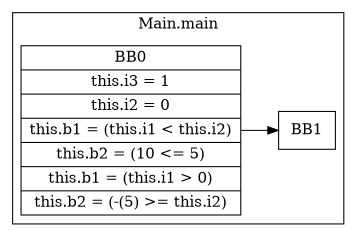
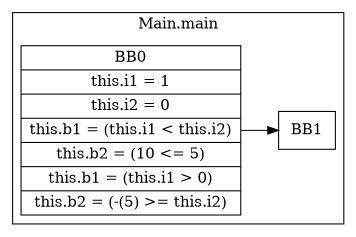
node "BB0": text "this.i3 = 1" -> "this.i1 = 1"
